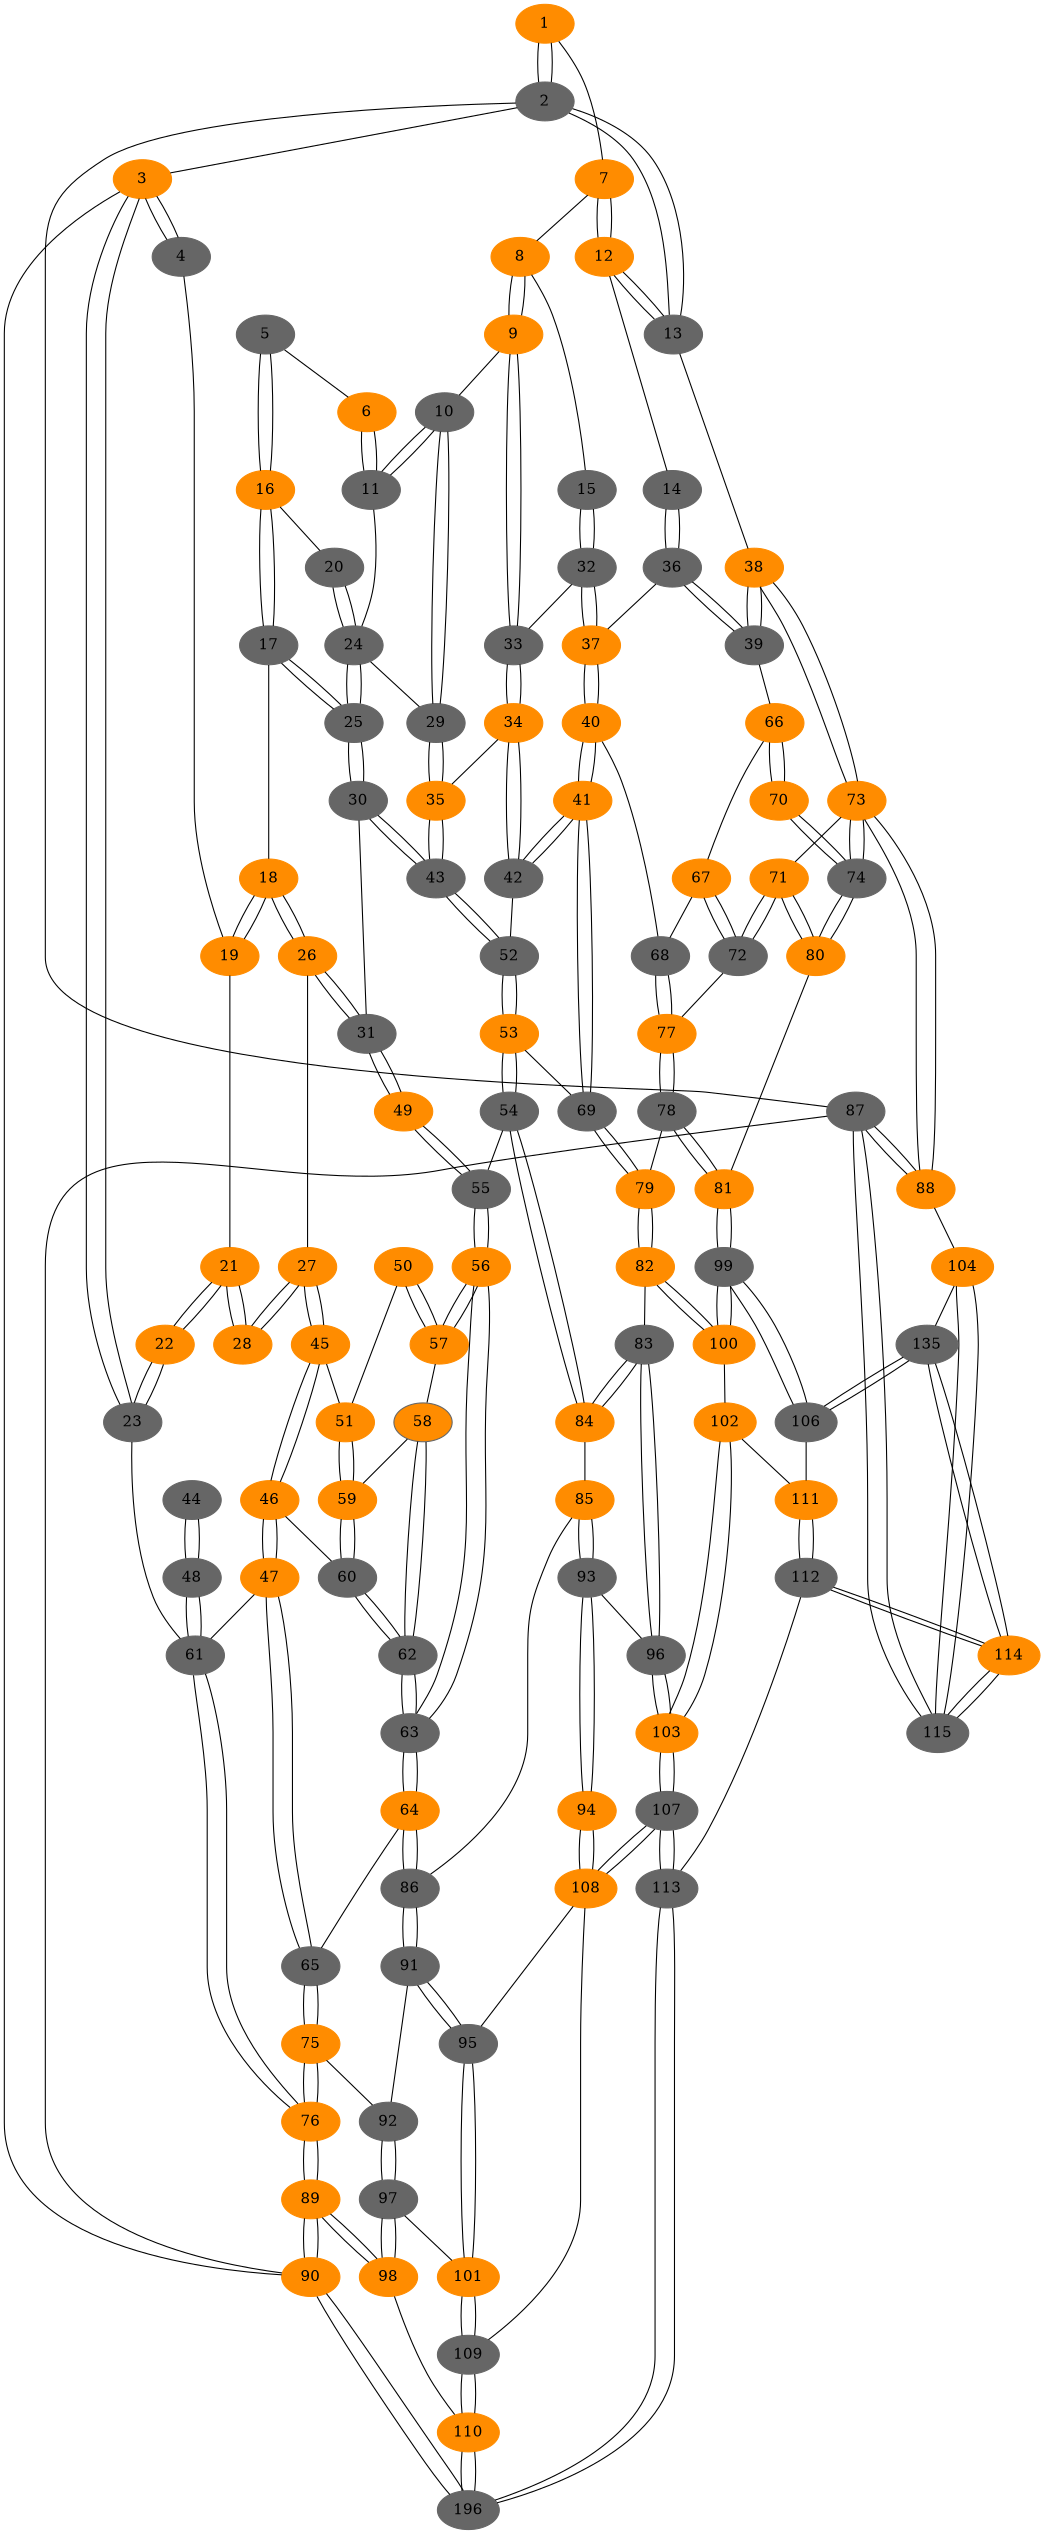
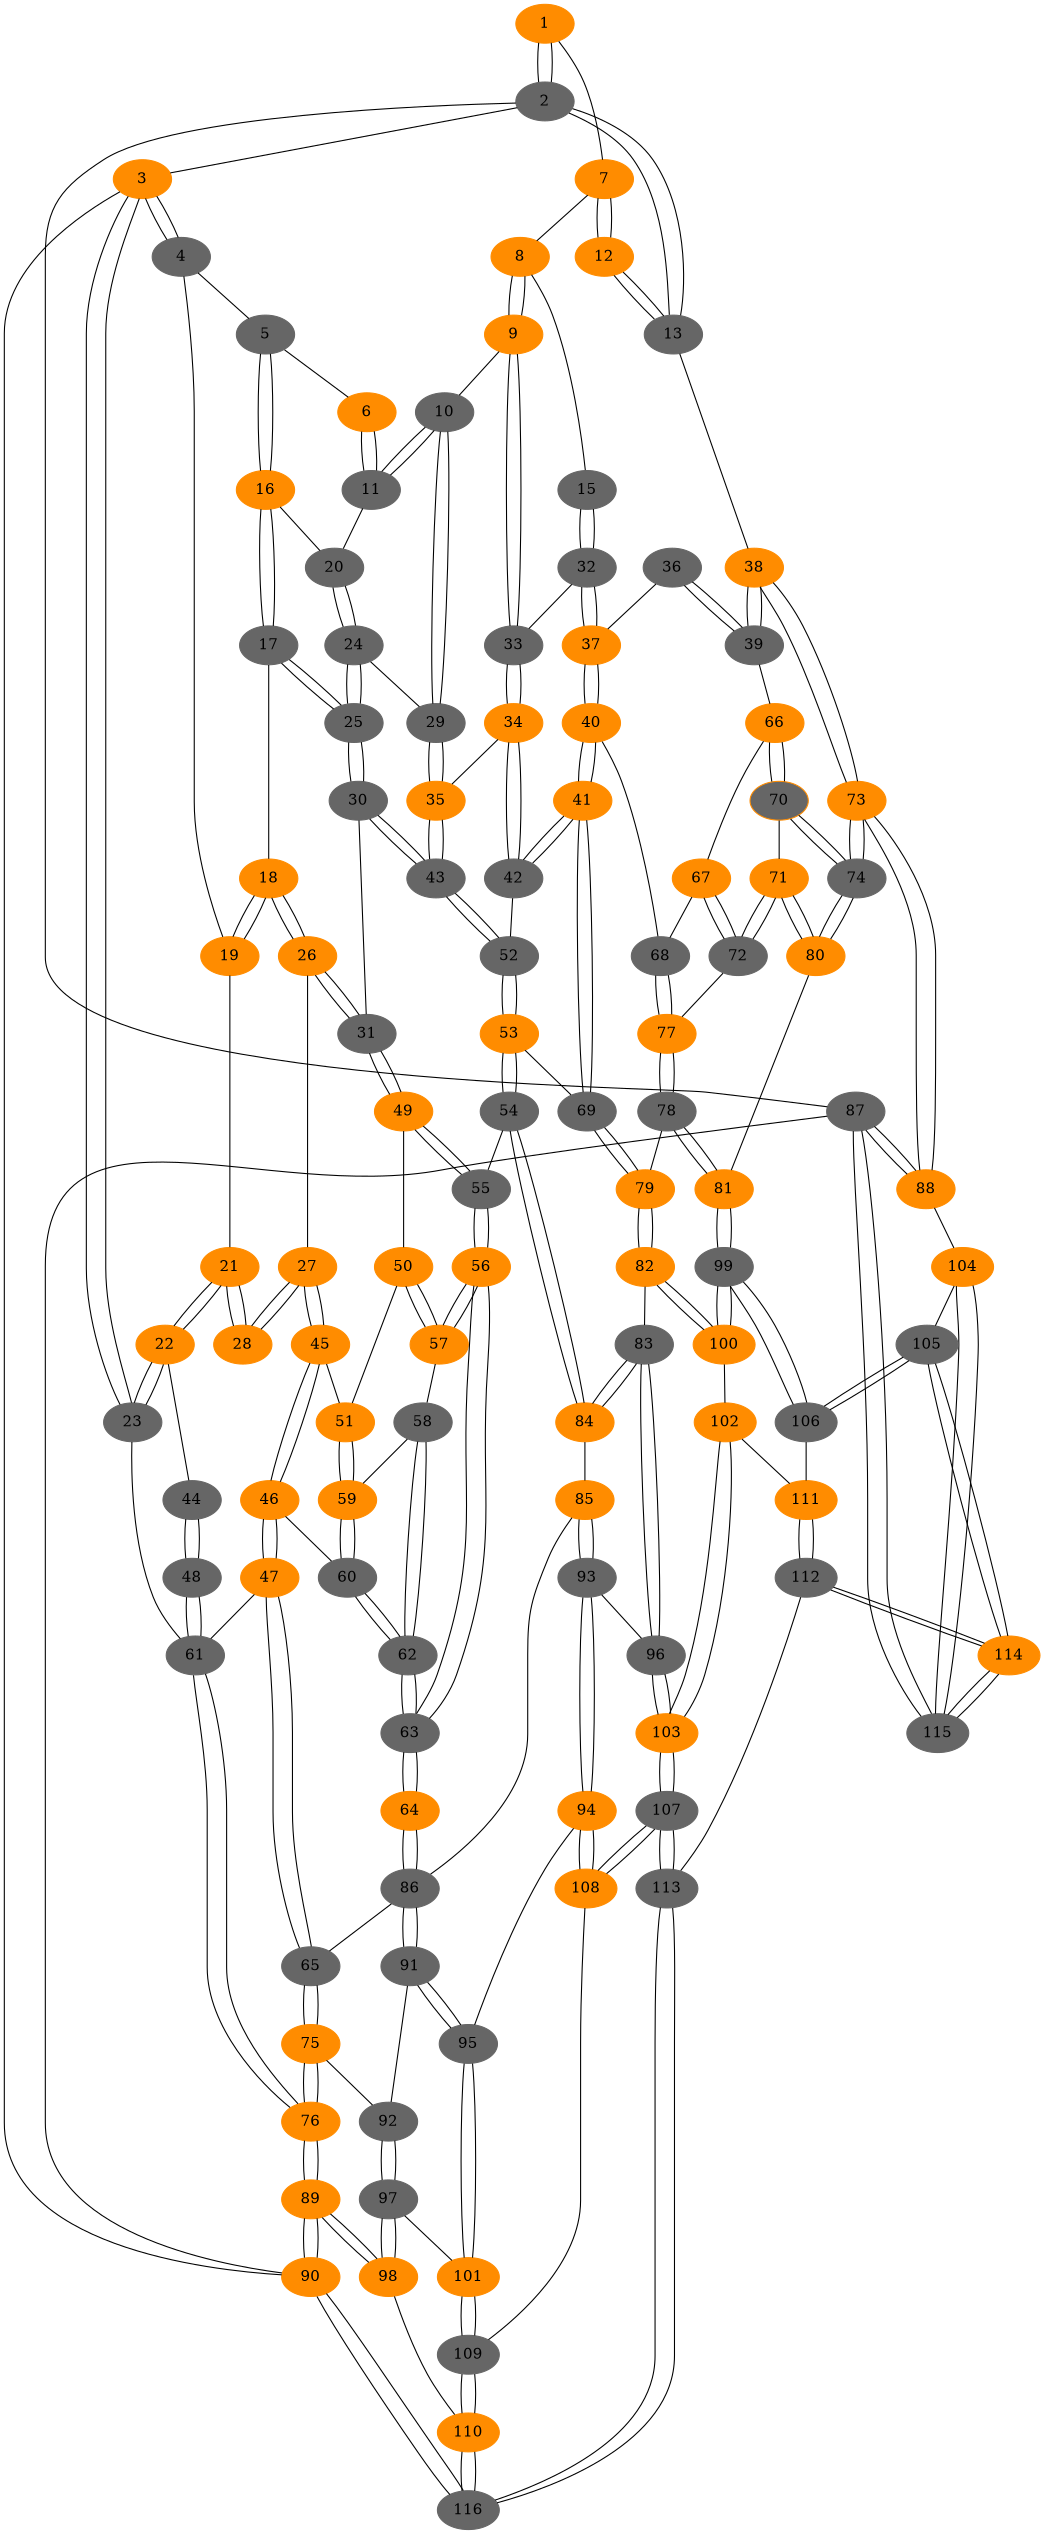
edge "4" -- "5": added
node "14": removed
edge "11" -- "24": now "11" -- "20"
node "70": fillcolor darkorange -> gray40
edge "73" -- "71": now "70" -- "71"
edge "49" -- "50": added
node "135": label "135" -> "105"
edge "22" -- "44": added
node "58": fillcolor darkorange -> gray40
edge "64" -- "65": now "86" -- "65"
edge "108" -- "95": now "94" -- "95"
node "196": label "196" -> "116"
